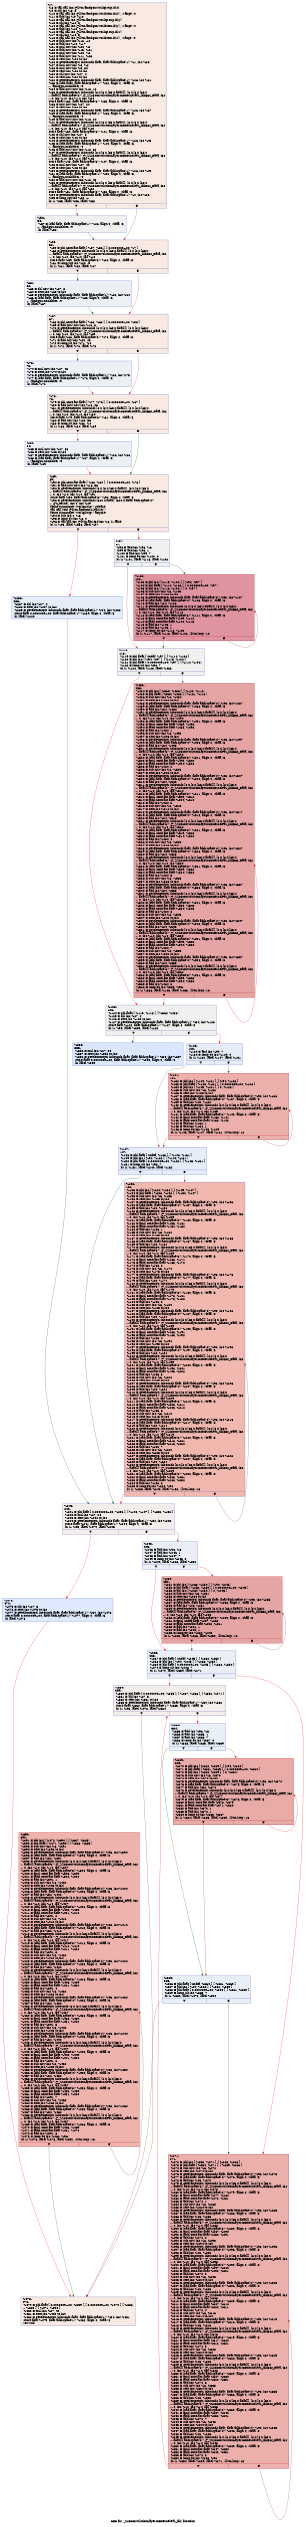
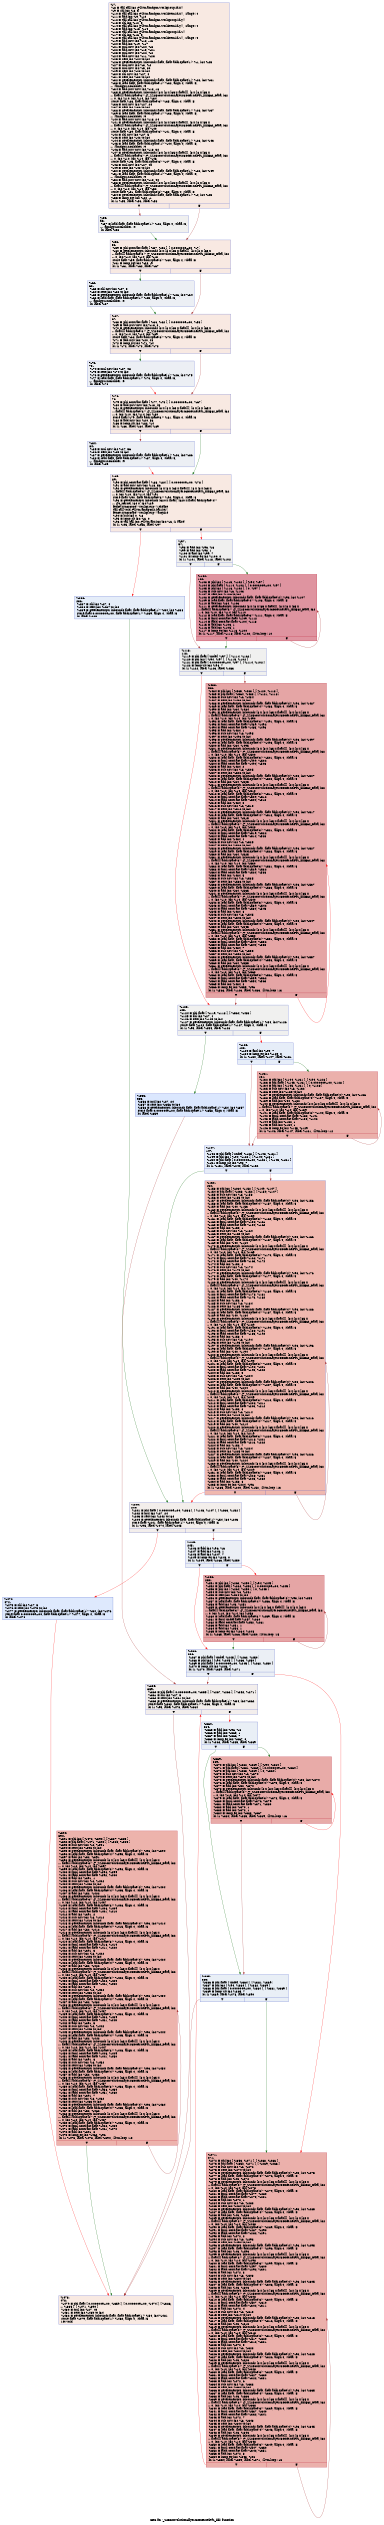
edge "%355:" -> "%359:": added
edge "%364:" -> "%369:": color brown -> darkgreen
